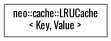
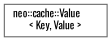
node "neo::cache::LRUCache < Key, Value >": label "neo::cache::LRUCache < Key, Value >" -> "neo::cache::Value < Key, Value >"
